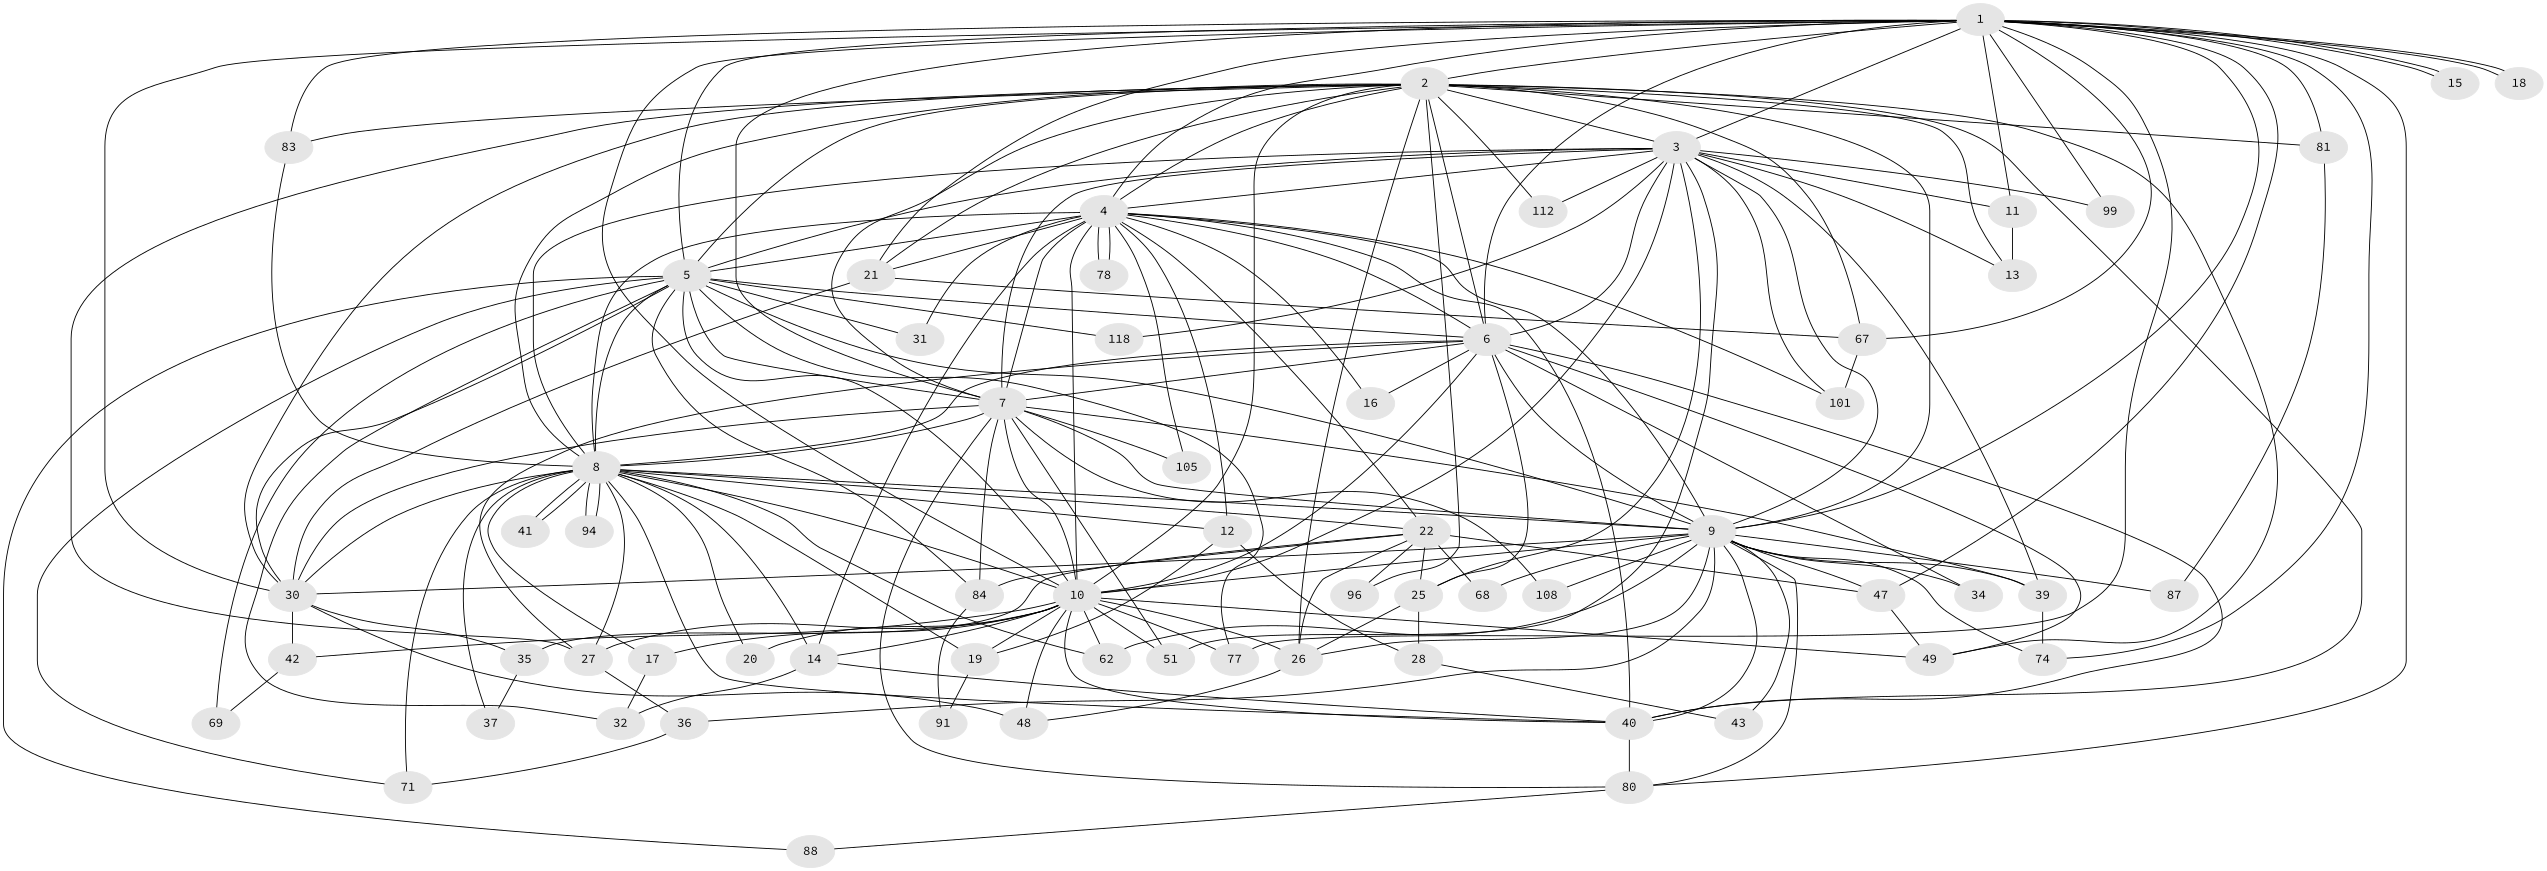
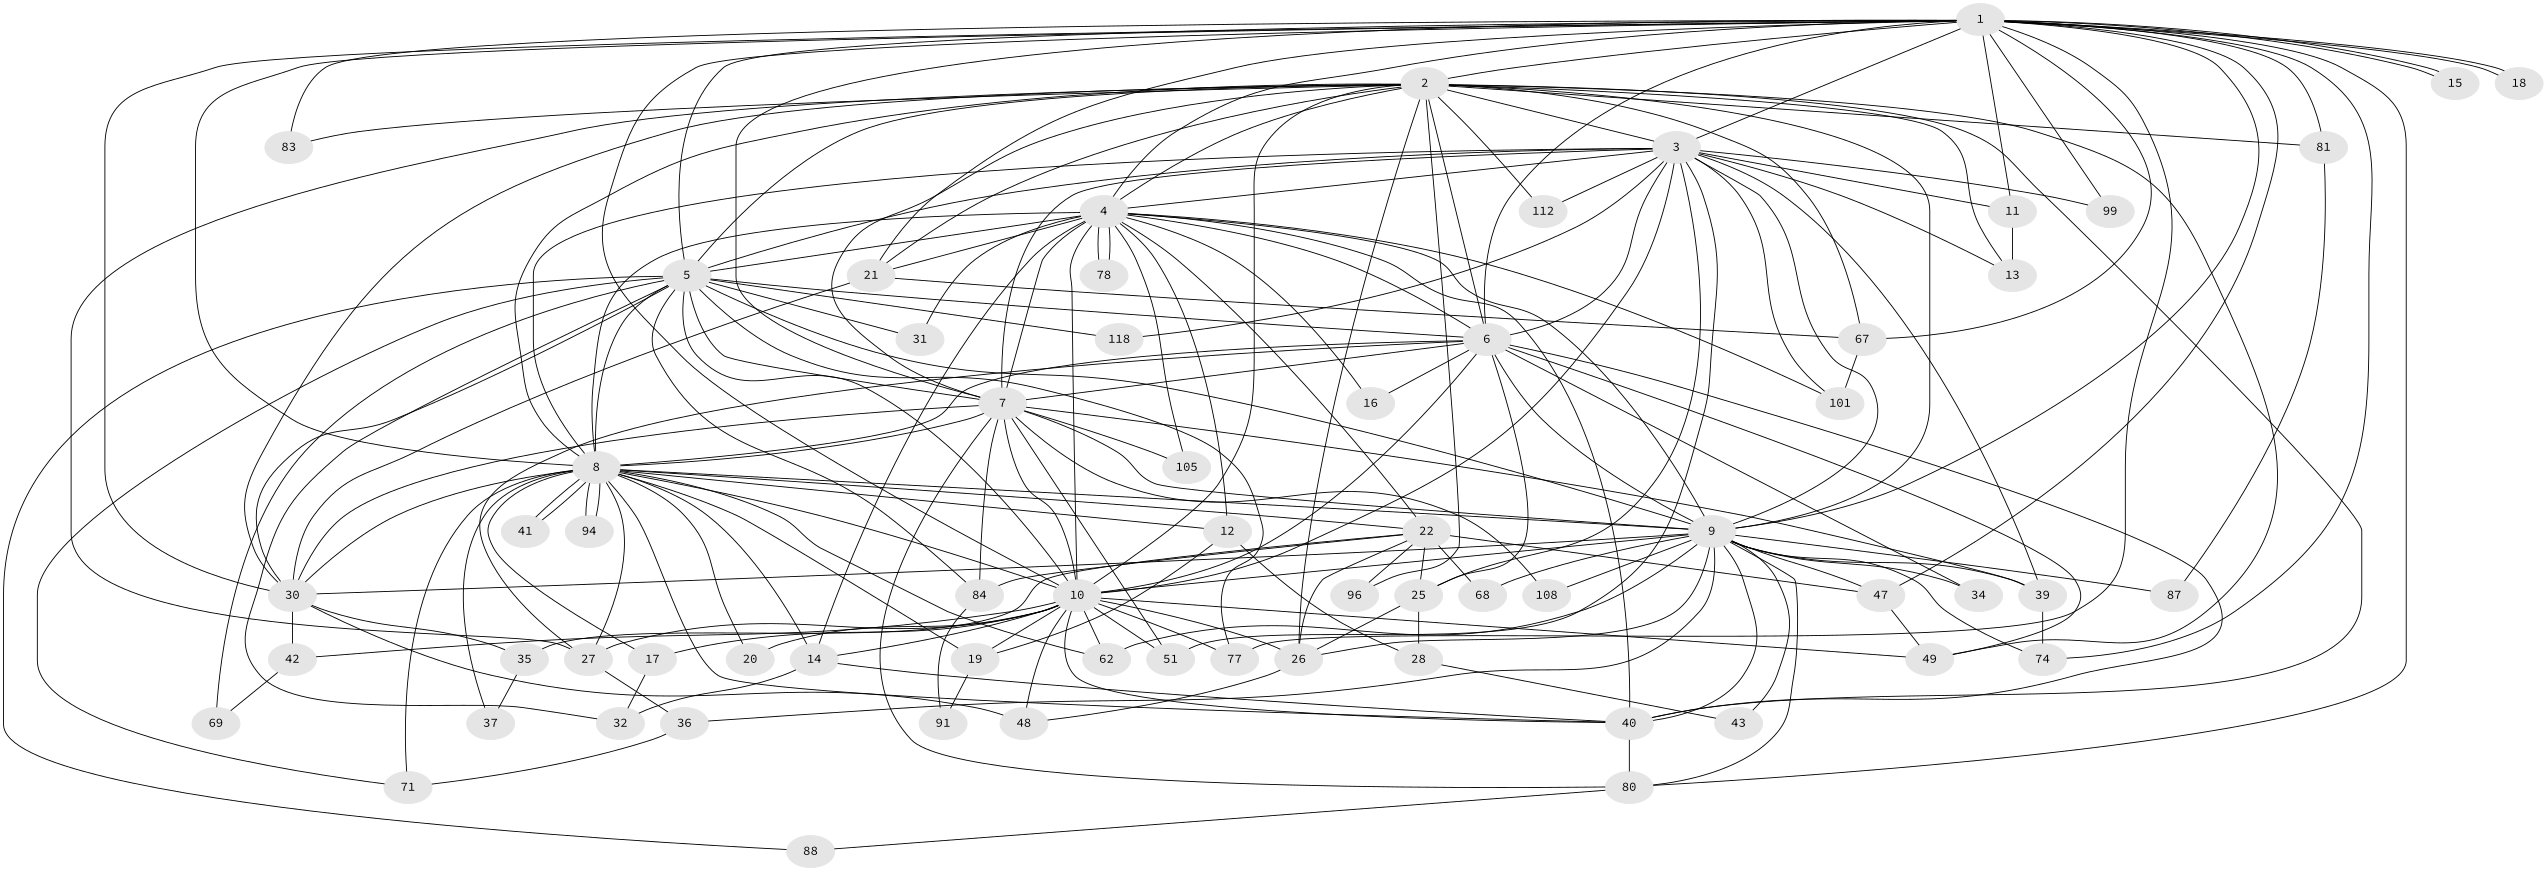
edge "83" -- "8": now "1" -- "8"
